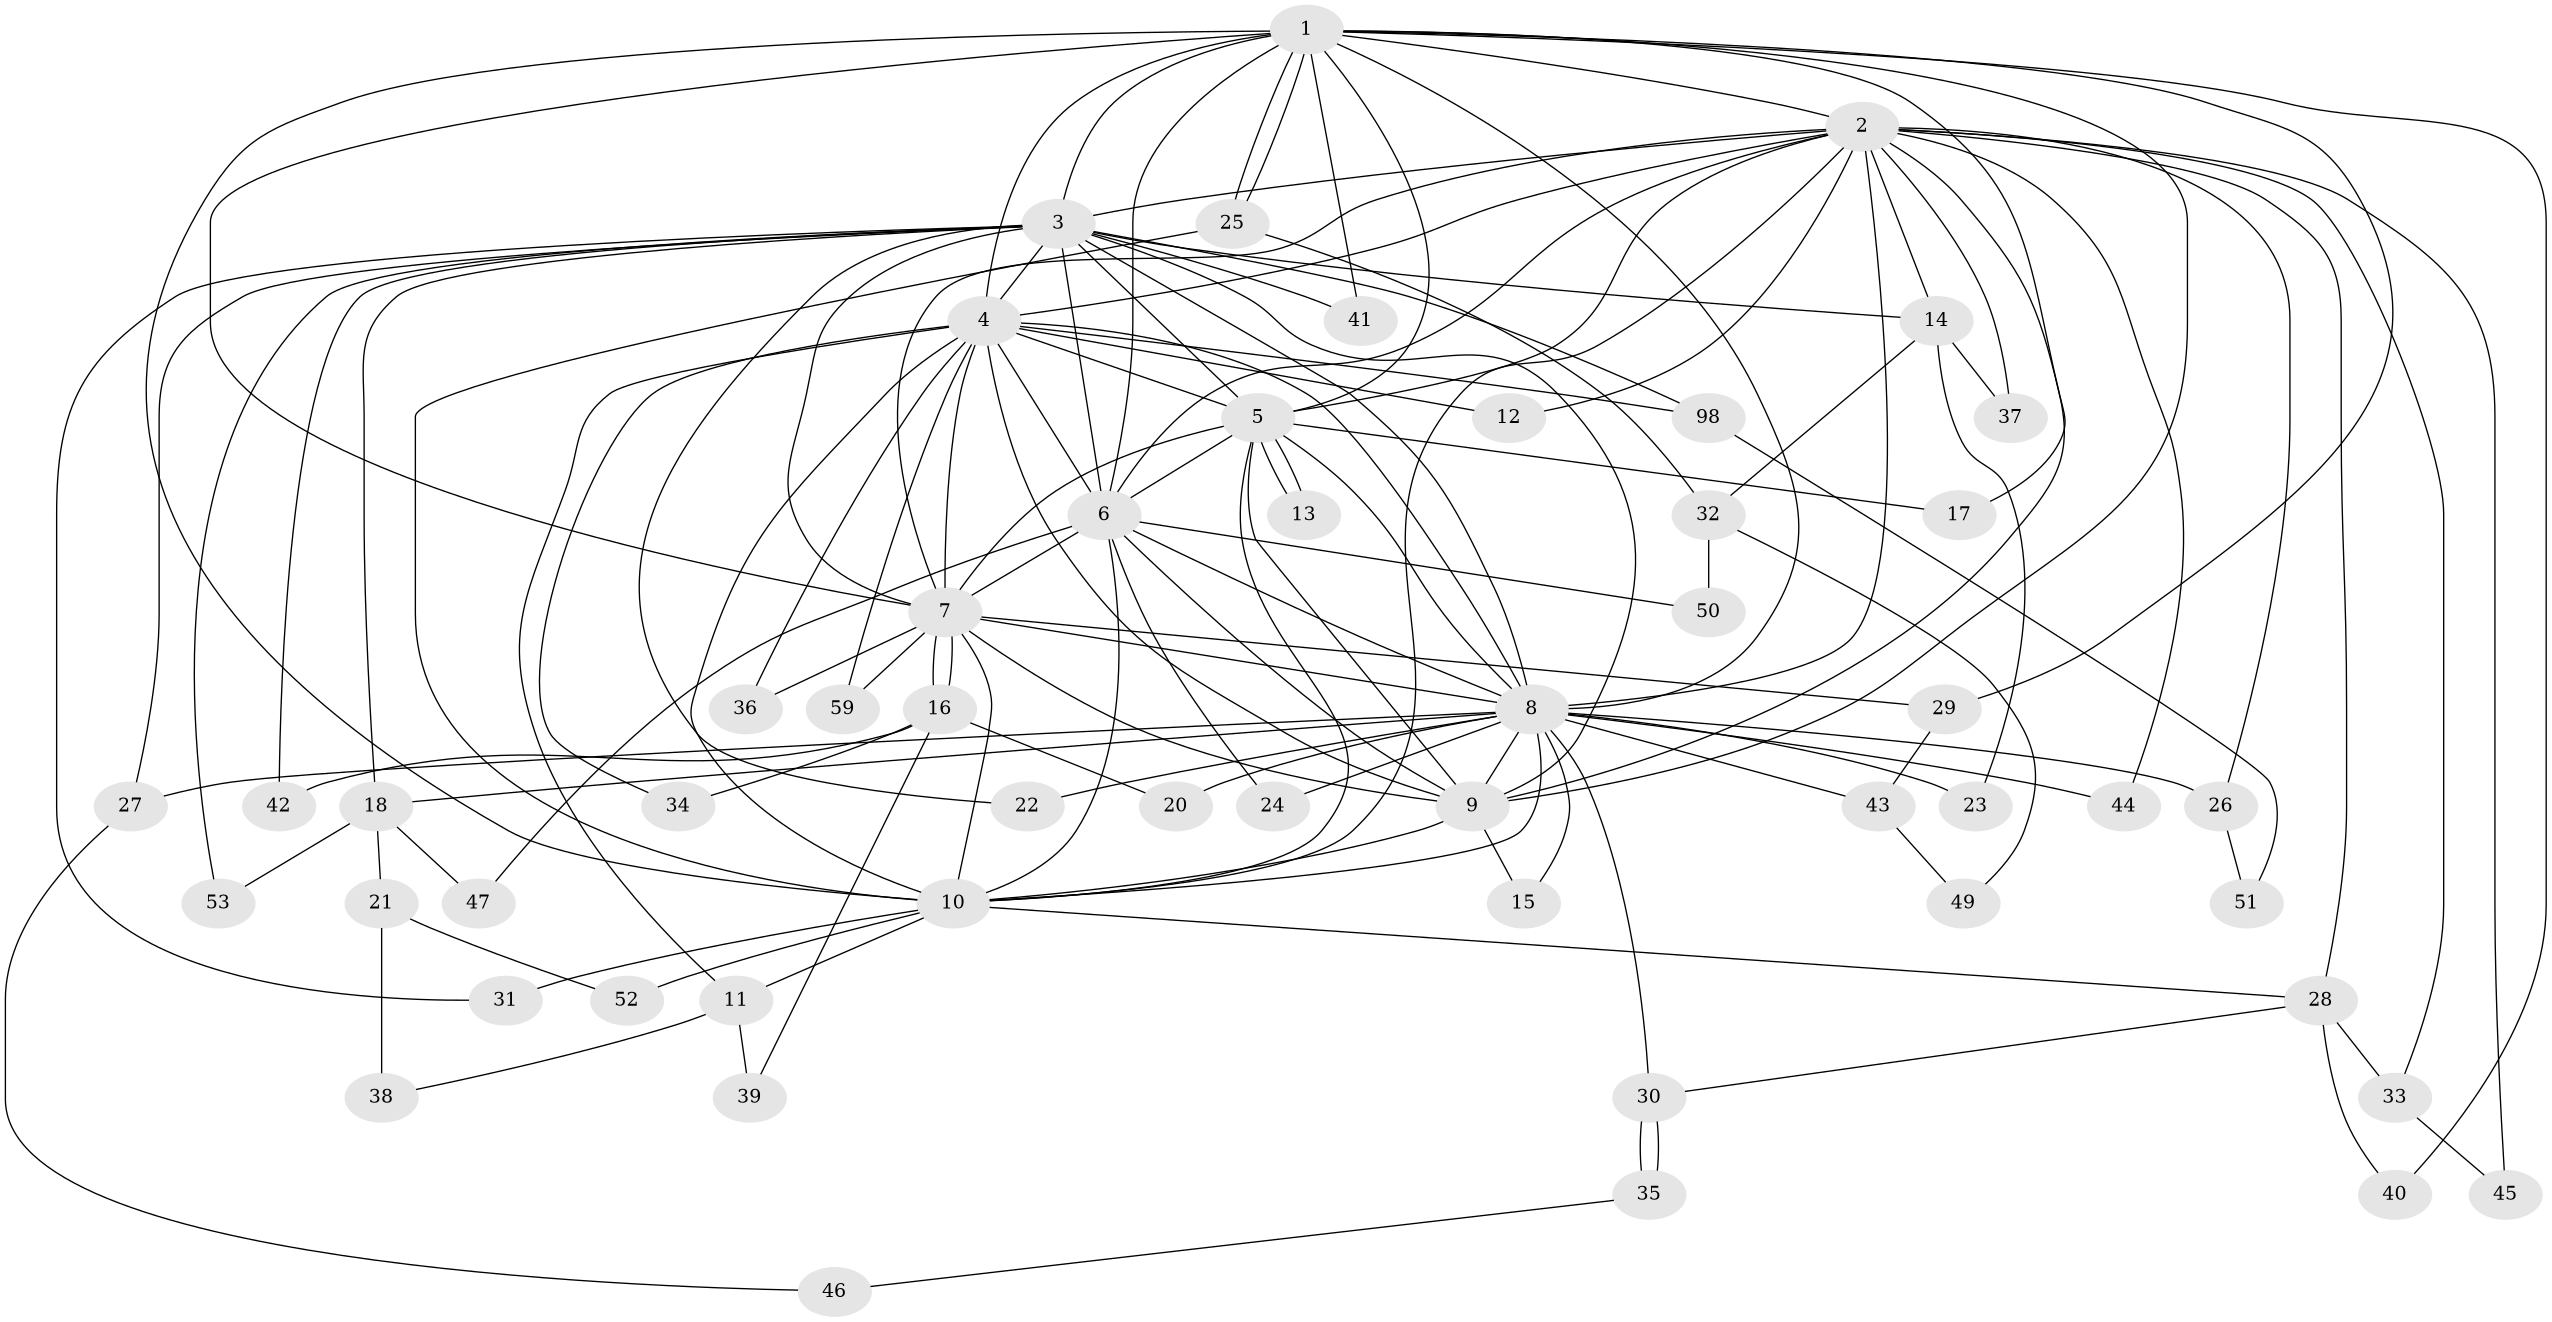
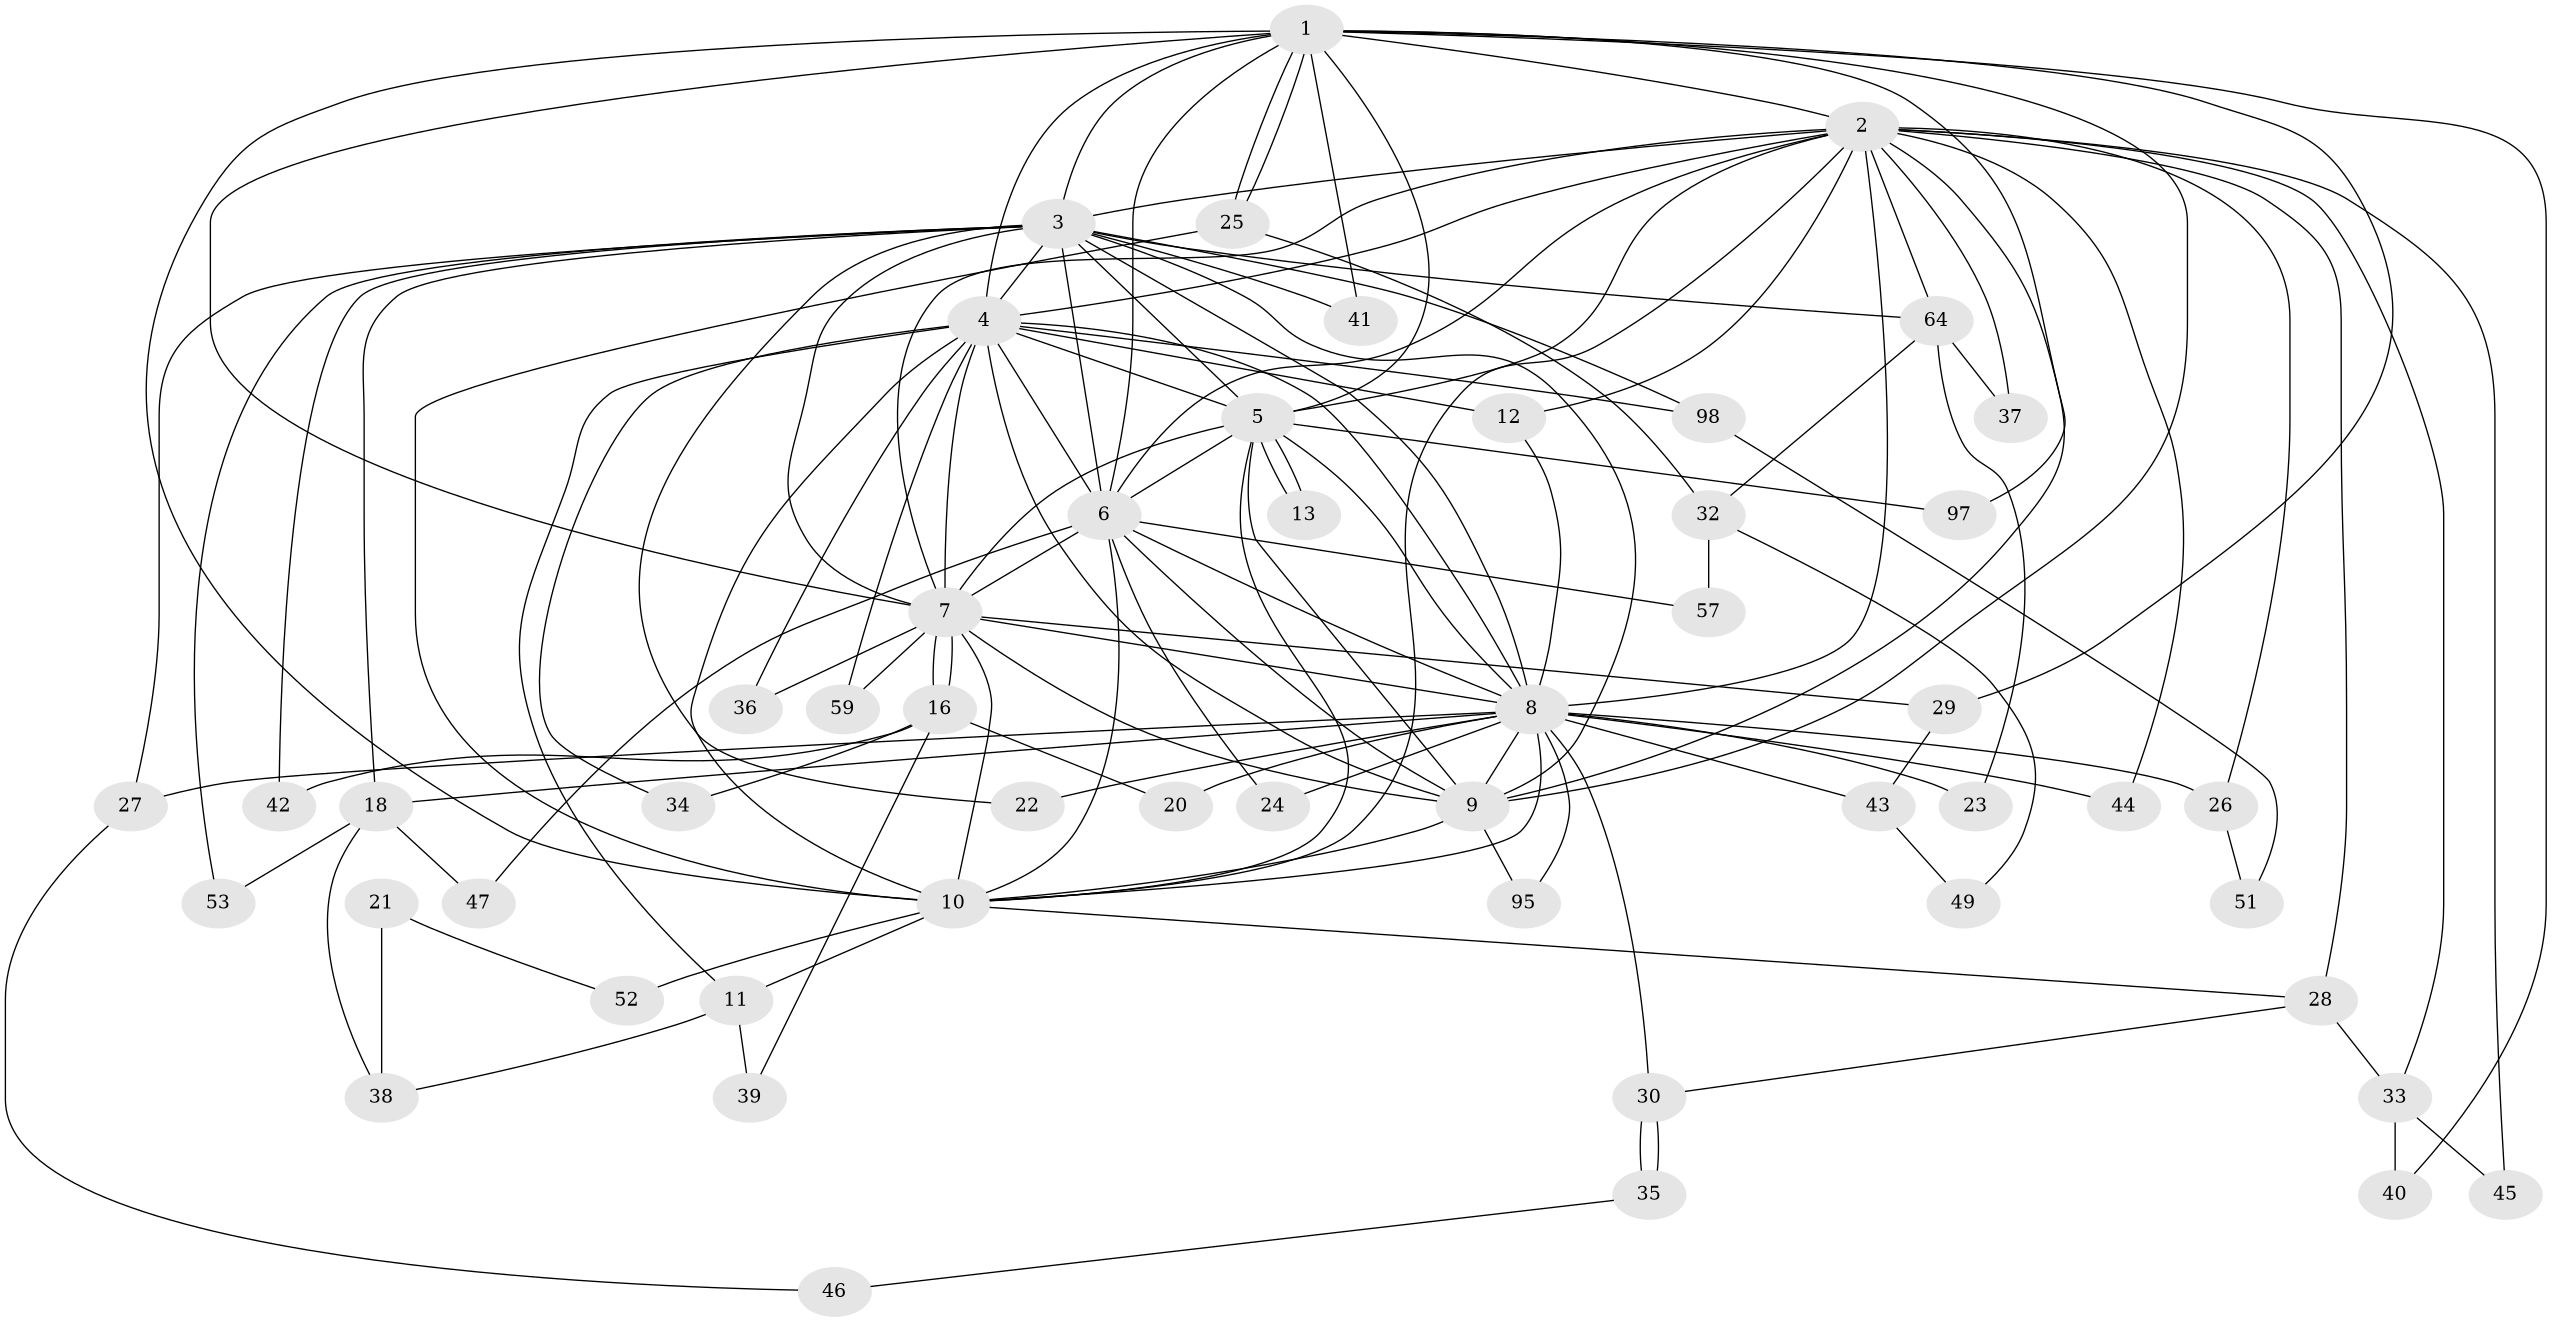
node "14": label "14" -> "64"
edge "1" -- "8": now "12" -- "8"
node "17": label "17" -> "97"
node "50": label "50" -> "57"
edge "18" -- "21": now "18" -- "38"
node "15": label "15" -> "95"
node "31": removed
edge "28" -- "40": now "33" -- "40"
